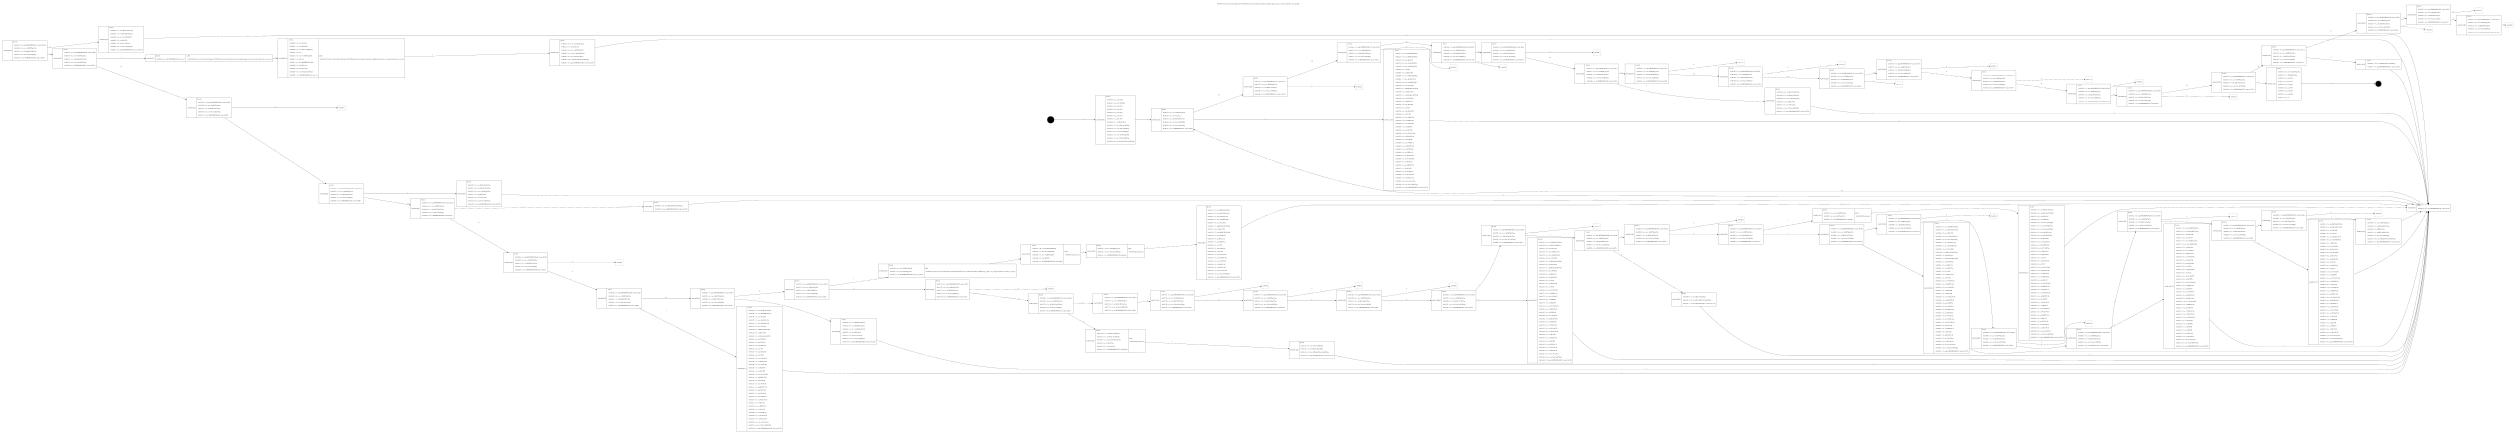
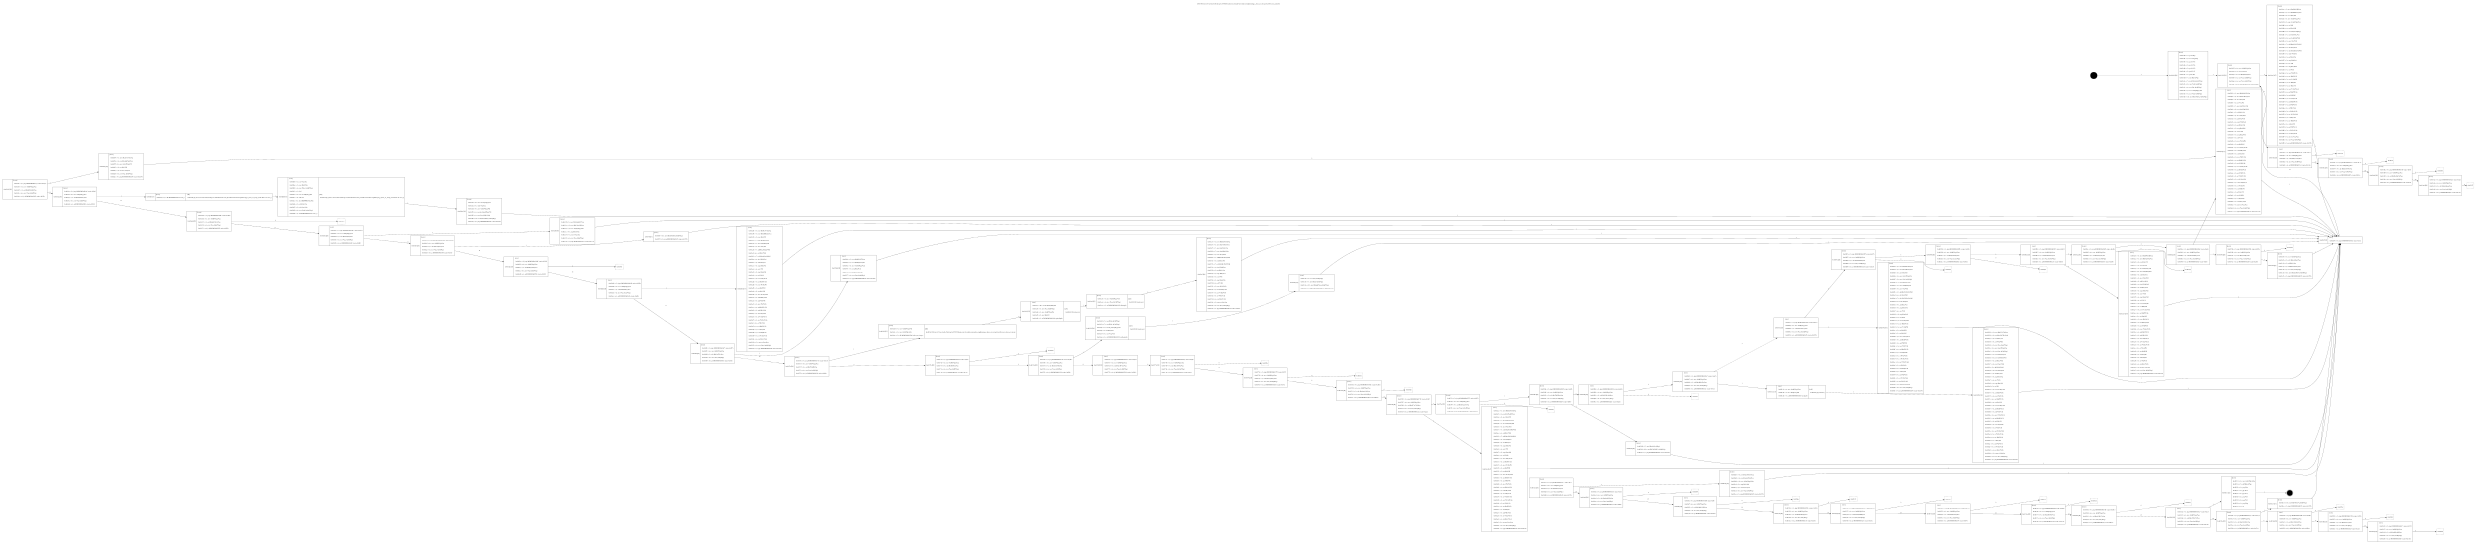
edge "0x401d95 [30]" -> "0x402678 [5]": now "0x401d95 [30]" -> "0x4023ef [137]"
edge "0x4014a6 [28]" -> "0x4014c2 [28]": removed, label "20"
